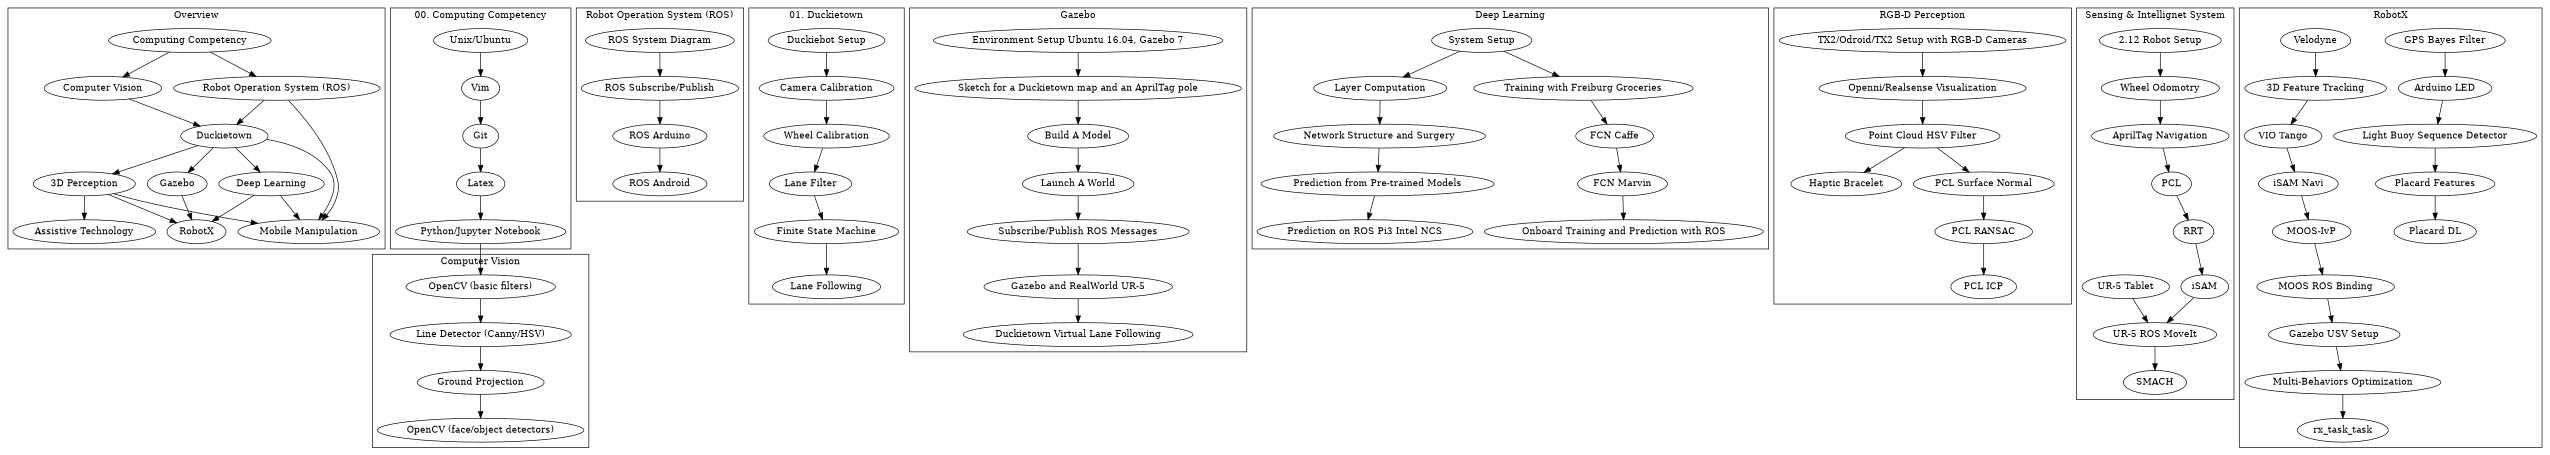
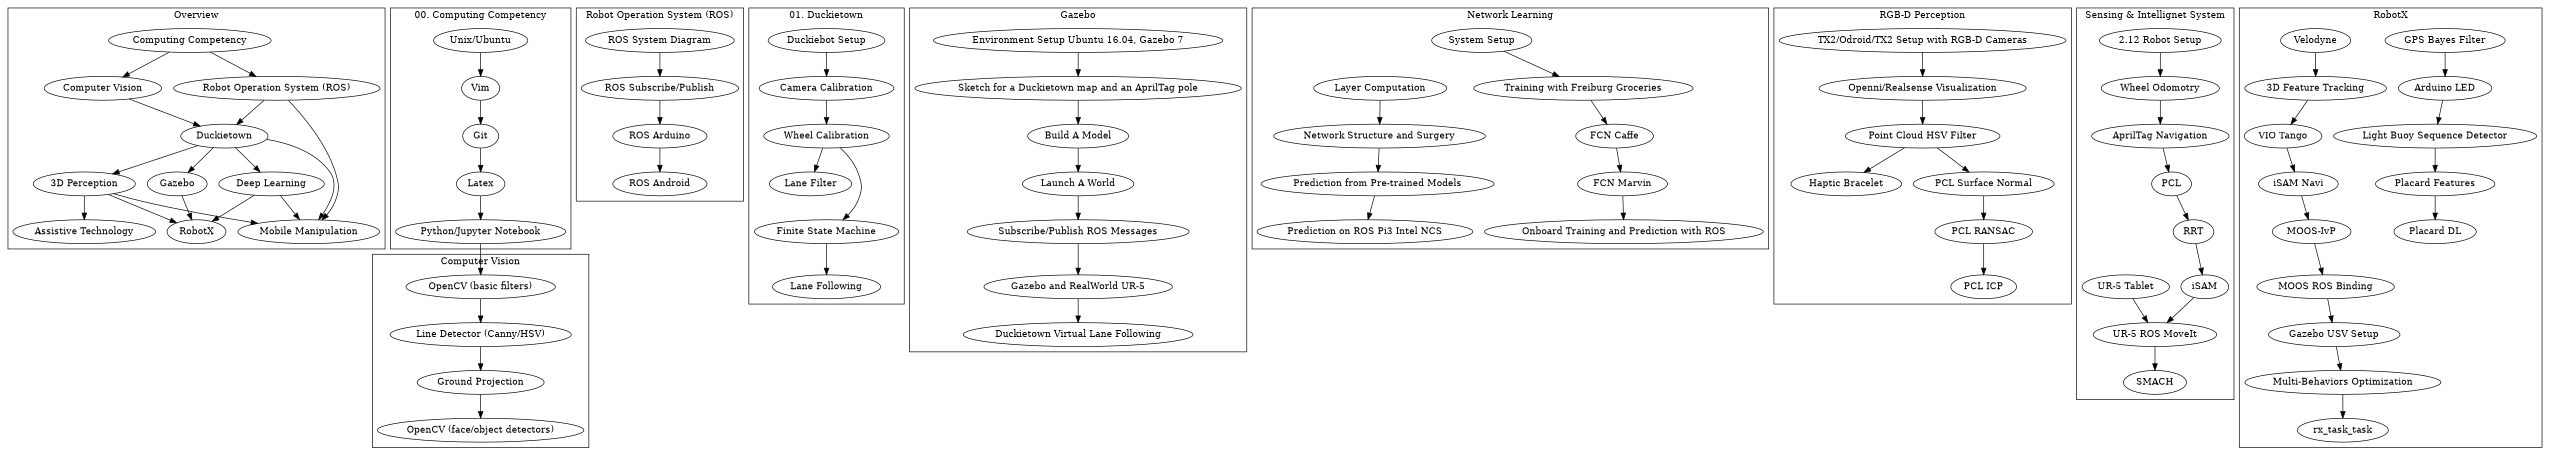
cluster "Deep Learning": label "Deep Learning" -> "Network Learning"
edge "System Setup" -> "Layer Computation": removed
edge "Lane Filter" -> "Finite State Machine": now "Wheel Calibration" -> "Finite State Machine"
